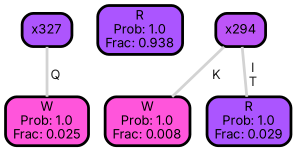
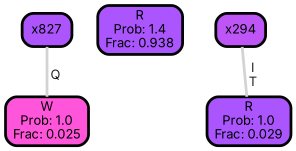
node "x327": label "x327" -> "x827"
node "R Prob: 1.0 Frac: 0.938": label "R Prob: 1.0 Frac: 0.938" -> "R Prob: 1.4 Frac: 0.938"
node "W Prob: 1.0 Frac: 0.008": removed
